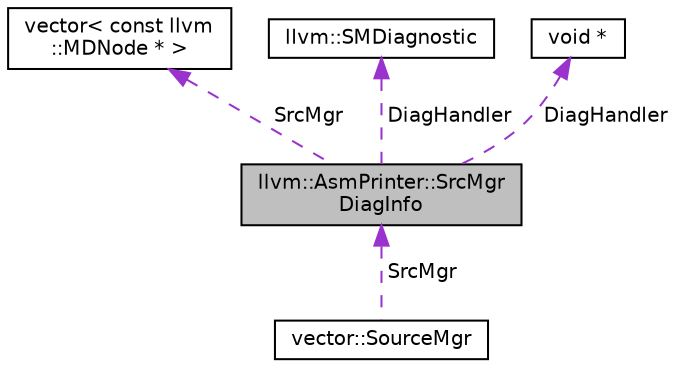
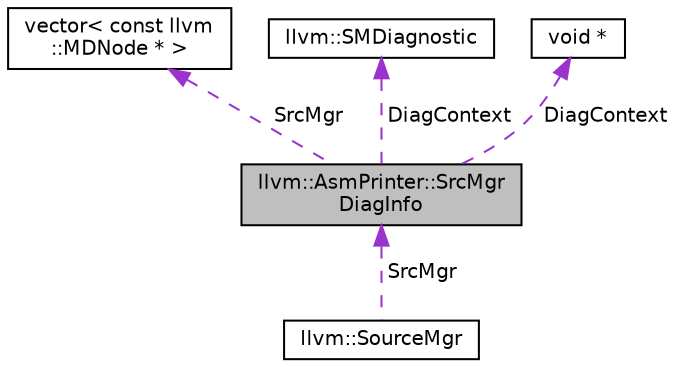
edge "llvm::AsmPrinter::SrcMgr DiagInfo" -> "llvm::SMDiagnostic": label " DiagHandler" -> " DiagContext"
edge "llvm::AsmPrinter::SrcMgr DiagInfo" -> "void *": label " DiagHandler" -> " DiagContext"
node "vector::SourceMgr": label "vector::SourceMgr" -> "llvm::SourceMgr"
